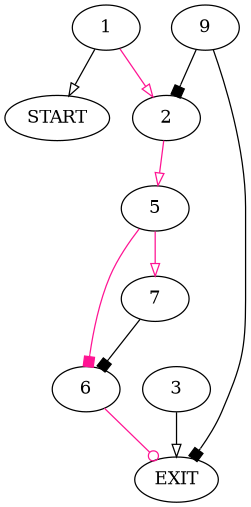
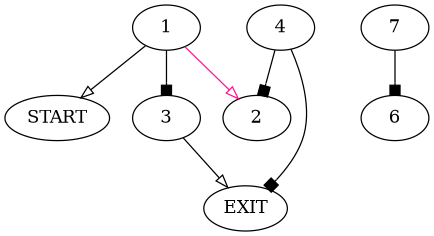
node "9": label "9" -> "4"
edge "1" -> "3": added
node "5": removed
edge "6" -> "EXIT": removed
